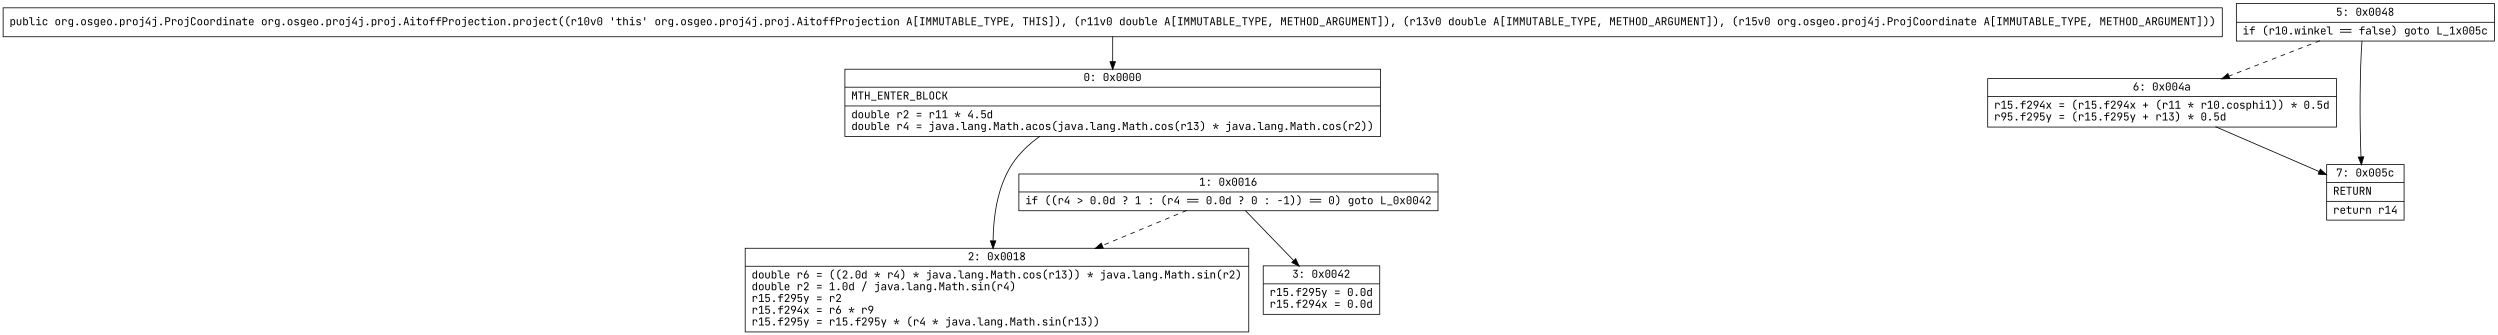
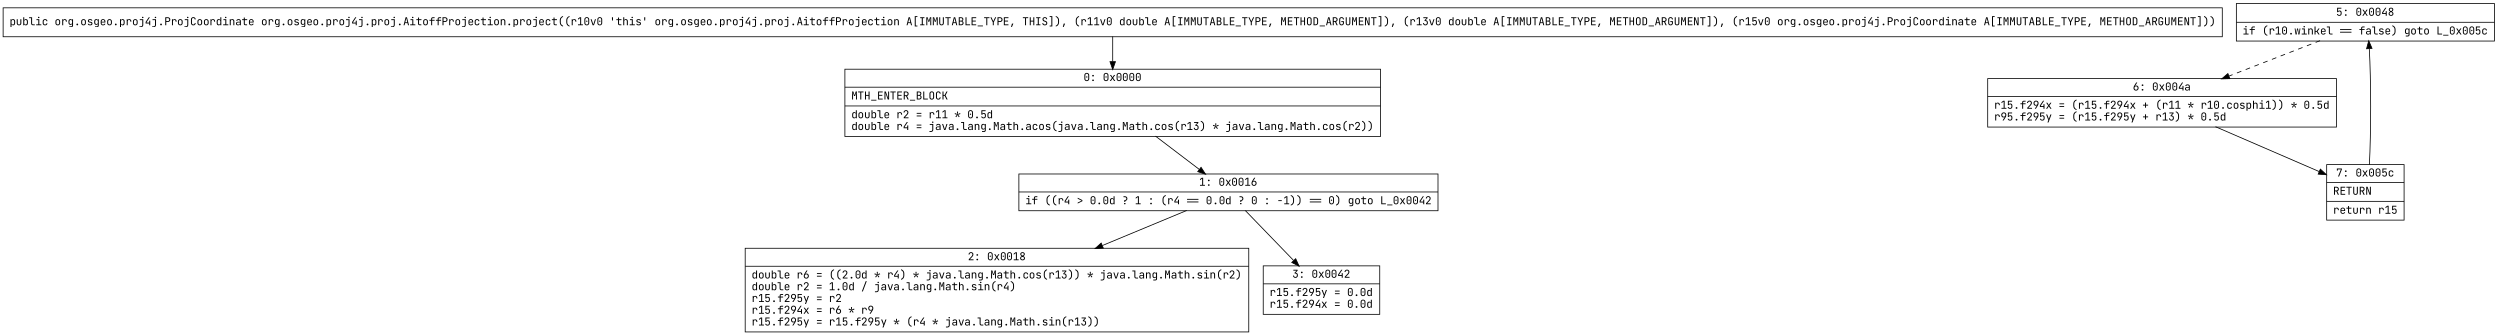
node "5: 0x0048": text "if (r10.winkel == false) goto L_1x005c" -> "if (r10.winkel == false) goto L_0x005c"
edge "5: 0x0048" -> "7: 0x005c": reversed
node "0: 0x0000": text "double r2 = r11 * 4.5d" -> "double r2 = r11 * 0.5d"
edge "0: 0x0000" -> "2: 0x0018": now "0: 0x0000" -> "1: 0x0016"
node "7: 0x005c": text "return r14" -> "return r15"
edge "1: 0x0016" -> "2: 0x0018": style dashed -> solid
